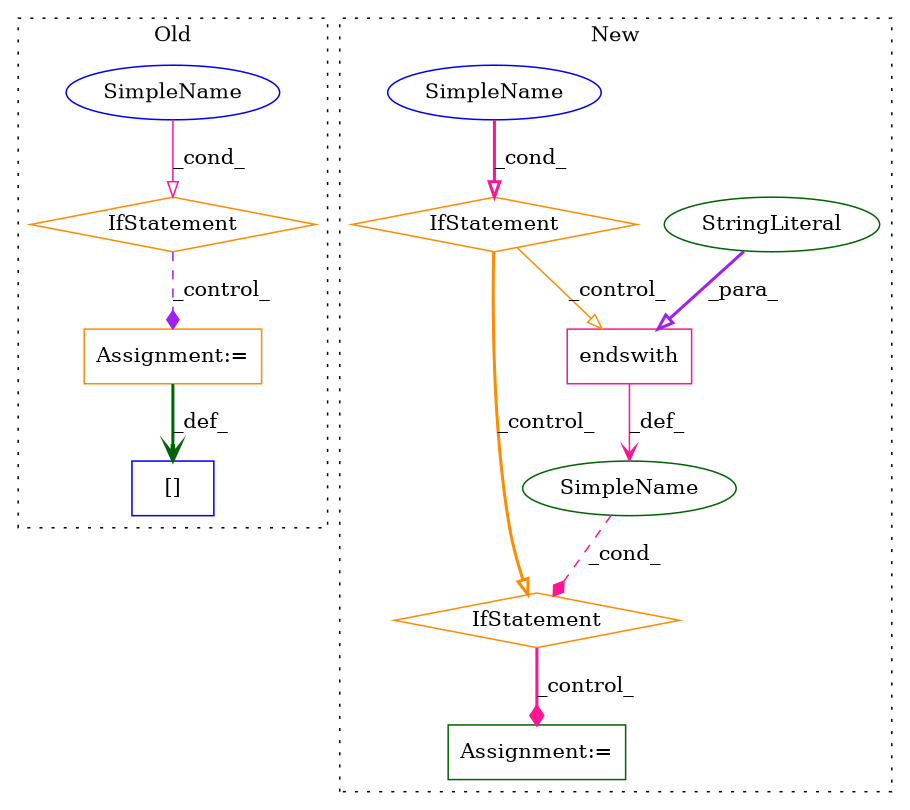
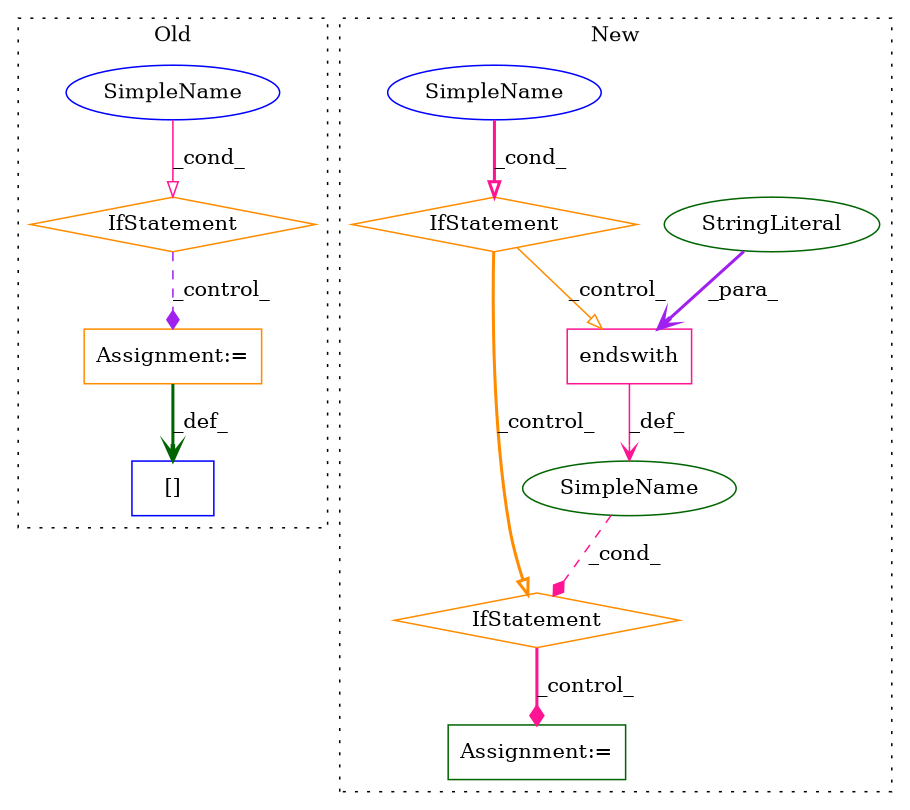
edge "StringLiteral" -> "endswith": arrowhead onormal -> vee
